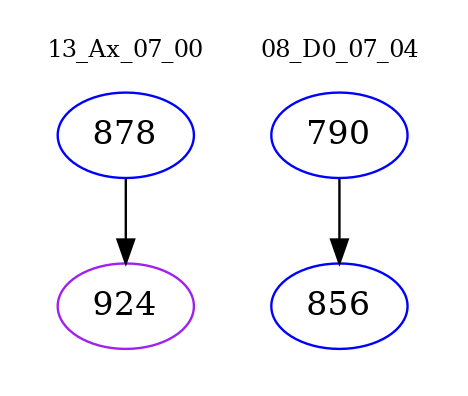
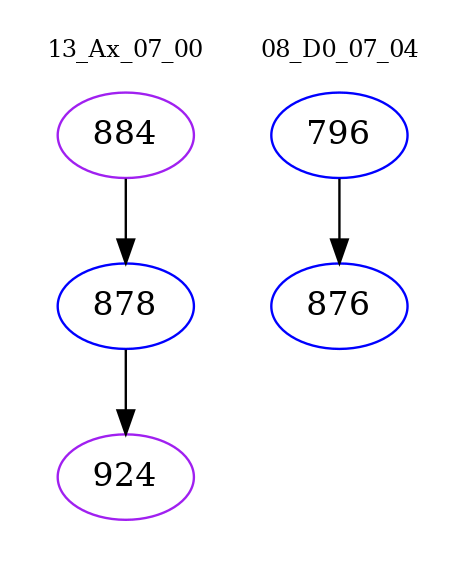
node "884": added
node "790": label "790" -> "796"
node "856": label "856" -> "876"
